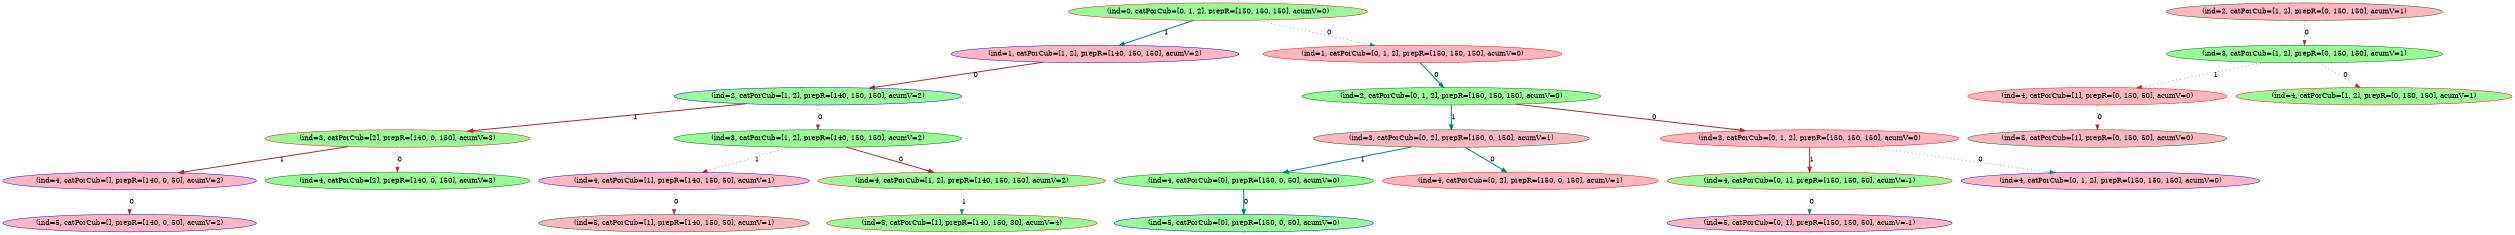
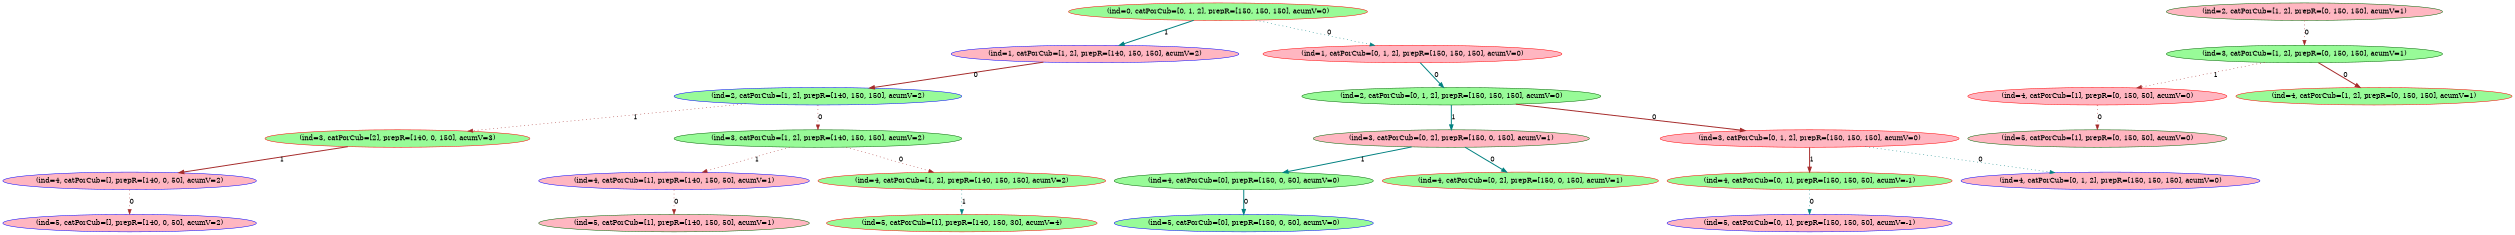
edge "(ind=3, catPorCub=[1, 2], prepR=[0, 150, 150], acumV=1)" -> "(ind=4, catPorCub=[1, 2], prepR=[0, 150, 150], acumV=1)": style dotted -> bold
edge "(ind=2, catPorCub=[1, 2], prepR=[140, 150, 150], acumV=2)" -> "(ind=3, catPorCub=[2], prepR=[140, 0, 150], acumV=3)": style bold -> dotted
edge "(ind=3, catPorCub=[1, 2], prepR=[140, 150, 150], acumV=2)" -> "(ind=4, catPorCub=[1, 2], prepR=[140, 150, 150], acumV=2)": style bold -> dotted
node "(ind=4, catPorCub=[2], prepR=[140, 0, 150], acumV=3)": removed
node "(ind=4, catPorCub=[0, 2], prepR=[150, 0, 150], acumV=1)": fillcolor lightpink -> palegreen
